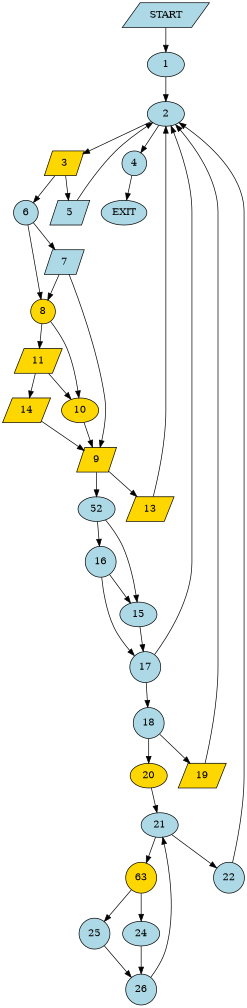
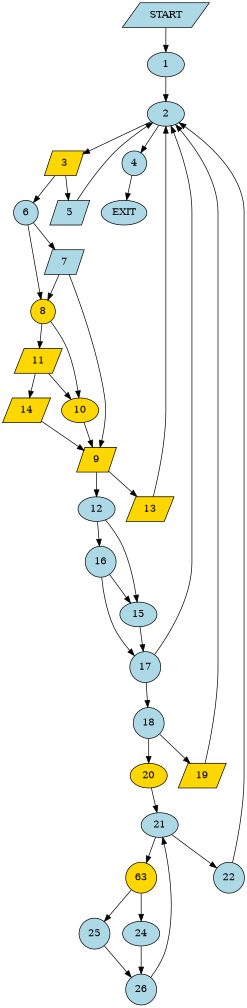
node "52": label "52" -> "12"
